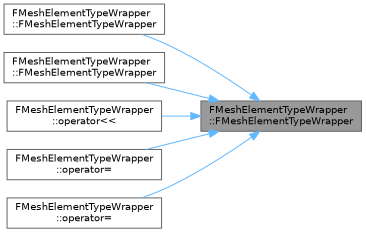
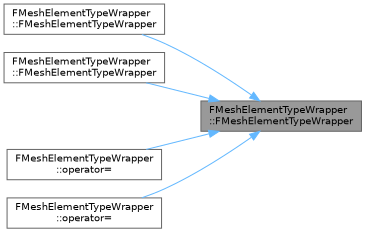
node "FMeshElementTypeWrapper ::operator<<": removed
